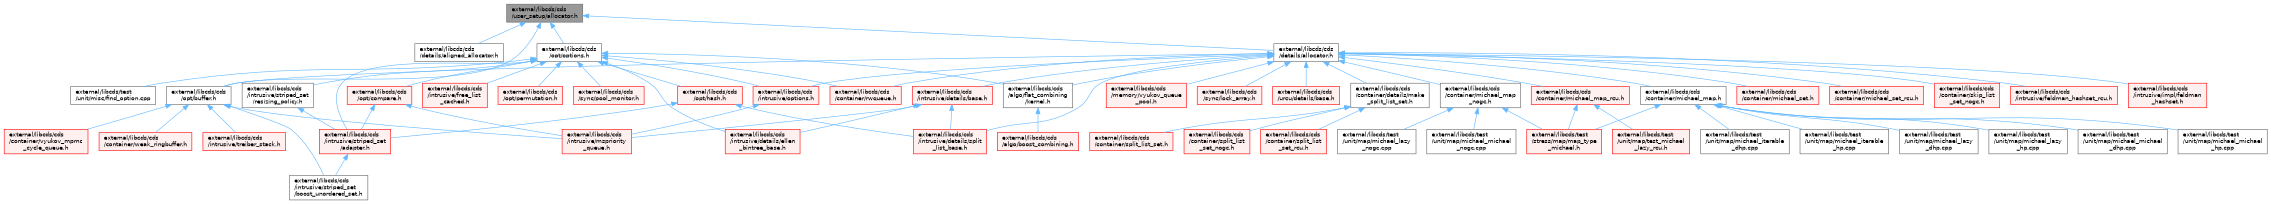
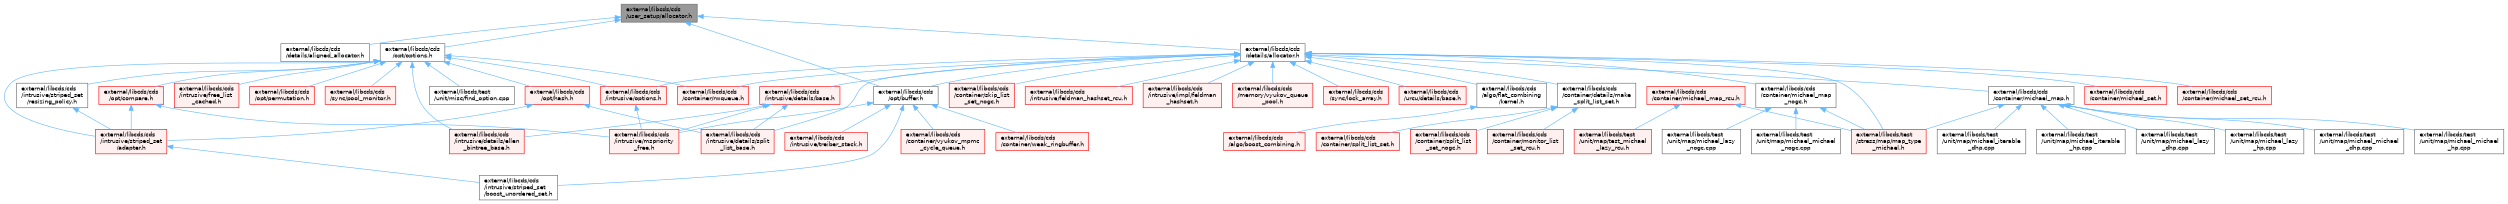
edge "external/libcds/cds /algo/flat_combining /kernel.h" -> "external/libcds/cds /opt/options.h": removed
edge "external/libcds/cds /container/michael_map_rcu.h" -> "external/libcds/cds /details/allocator.h": now "external/libcds/test /stress/map/map_type _michael.h" -> "external/libcds/cds /details/allocator.h"
node "external/libcds/cds /intrusive/mspriority _queue.h": label "external/libcds/cds /intrusive/mspriority _queue.h" -> "external/libcds/cds /intrusive/mspriority _free.h"
node "external/libcds/cds /container/split_list _set_rcu.h": label "external/libcds/cds /container/split_list _set_rcu.h" -> "external/libcds/cds /container/monitor_list _set_rcu.h"
